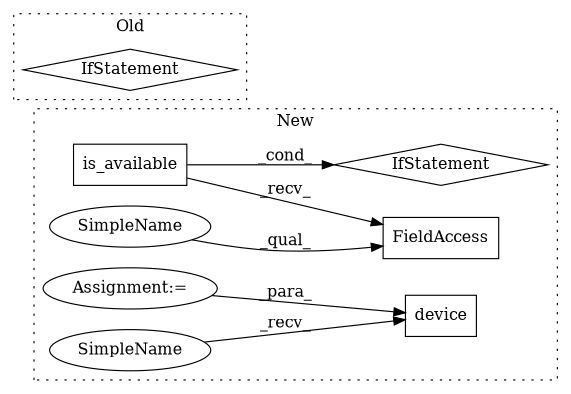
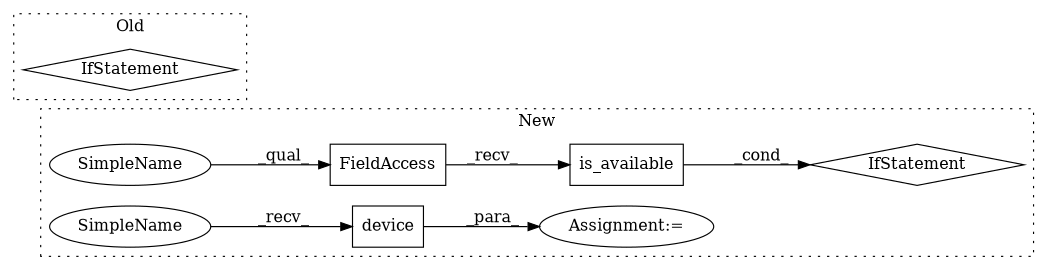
edge "is_available" -> "FieldAccess": reversed
edge "Assignment:=" -> "device": reversed
